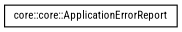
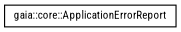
node "core::core::ApplicationErrorReport": label "core::core::ApplicationErrorReport" -> "gaia::core::ApplicationErrorReport"
